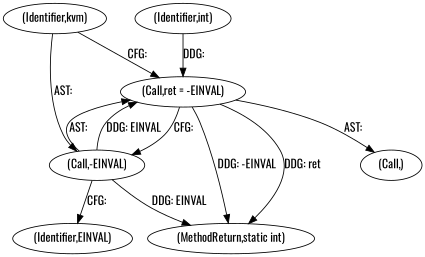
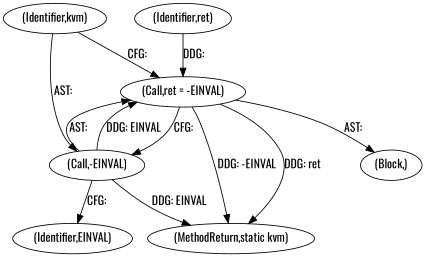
node "(Identifier,int)": label "(Identifier,int)" -> "(Identifier,ret)"
node "(Call,)": label "(Call,)" -> "(Block,)"
node "(MethodReturn,static int)": label "(MethodReturn,static int)" -> "(MethodReturn,static kvm)"
